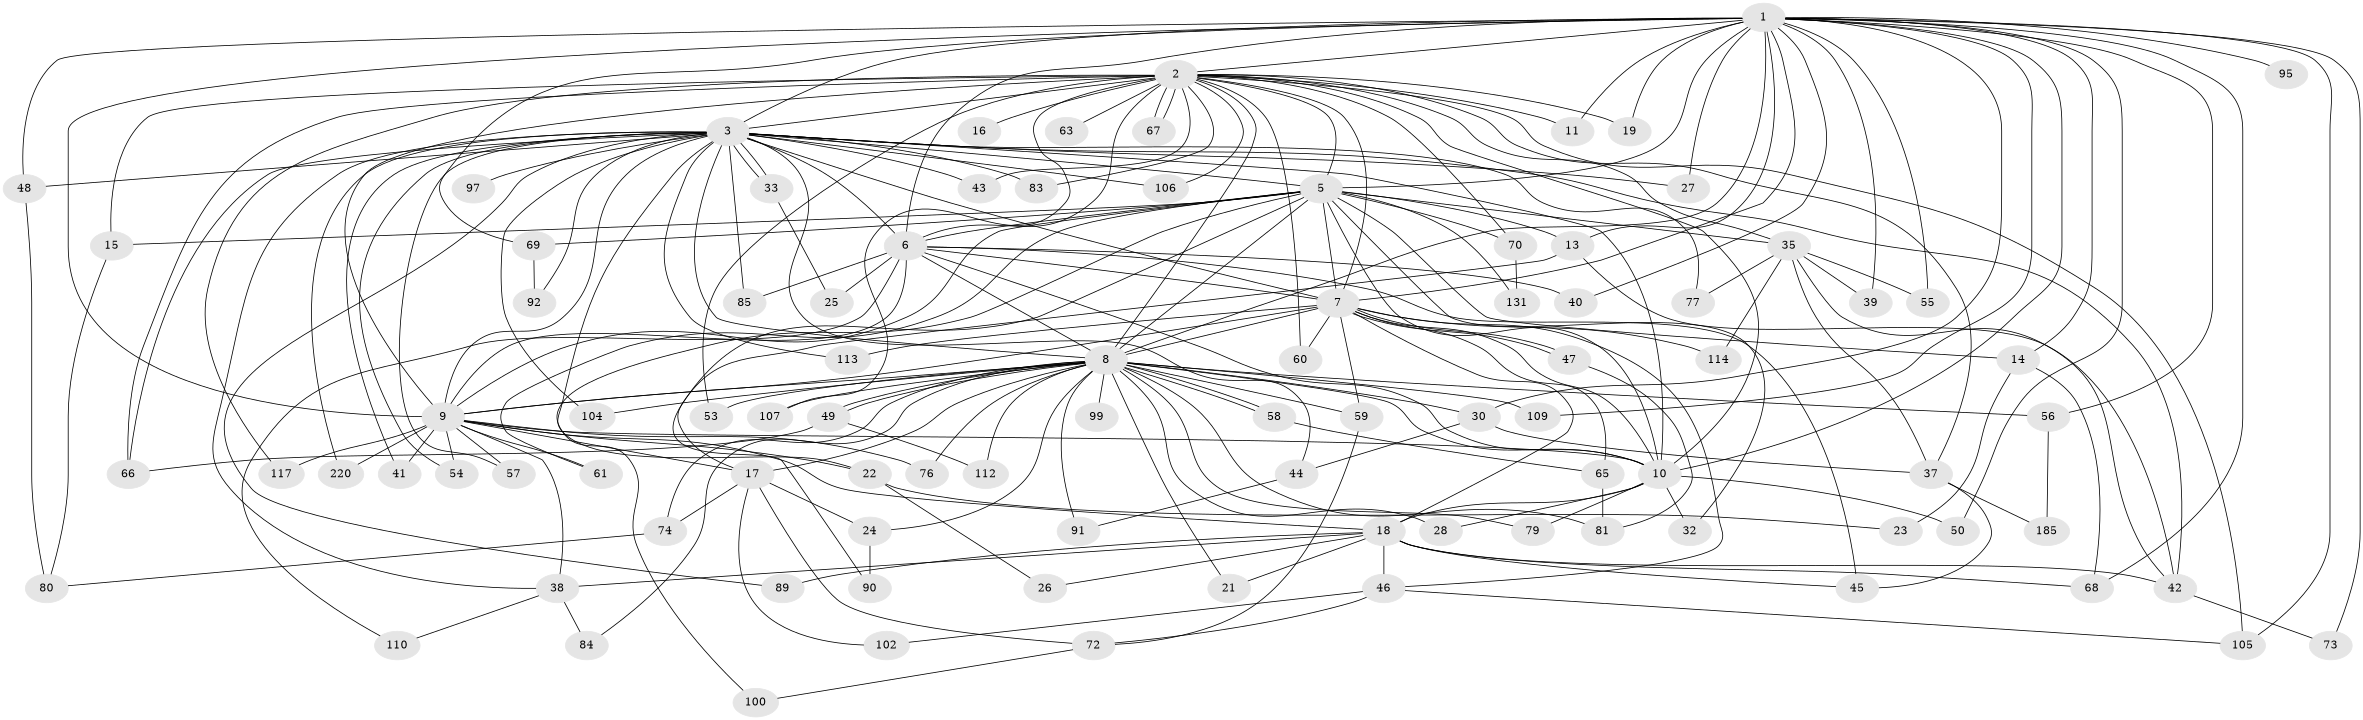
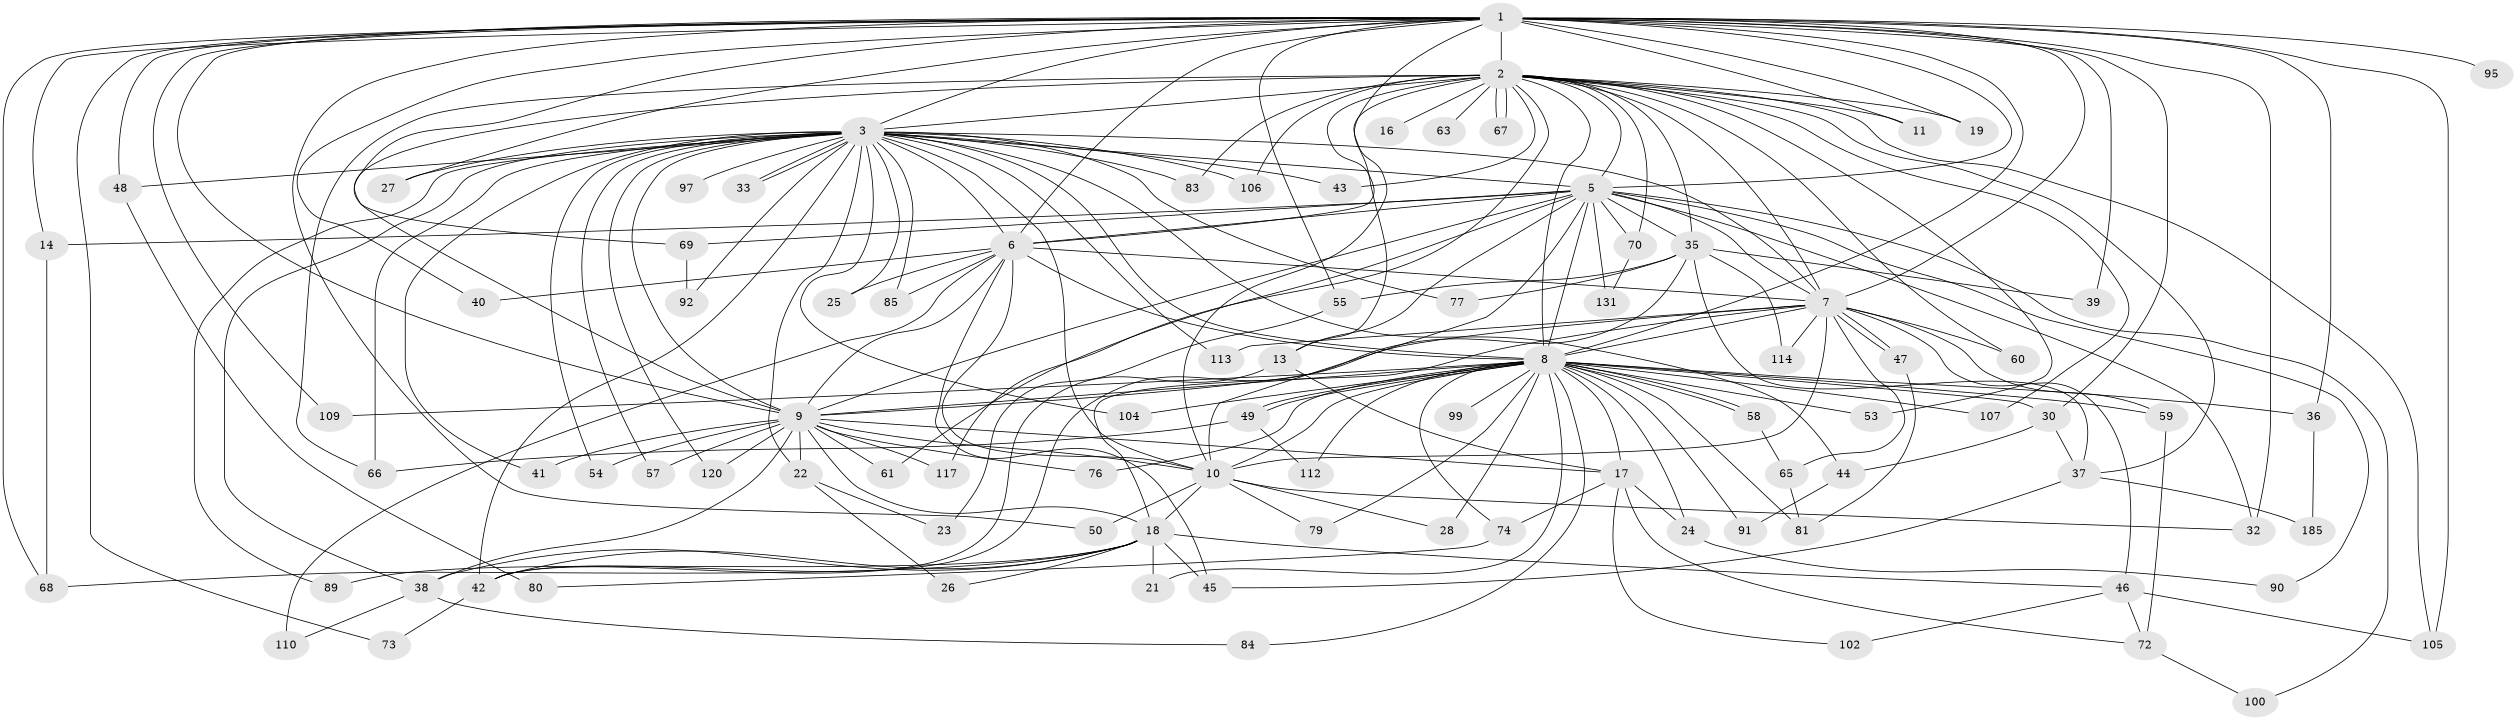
node "15": removed
edge "33" -- "25": now "3" -- "25"
edge "1" -- "10": now "1" -- "32"
node "56": label "56" -> "36"
edge "14" -- "23": now "55" -- "23"
node "220": label "220" -> "120"
